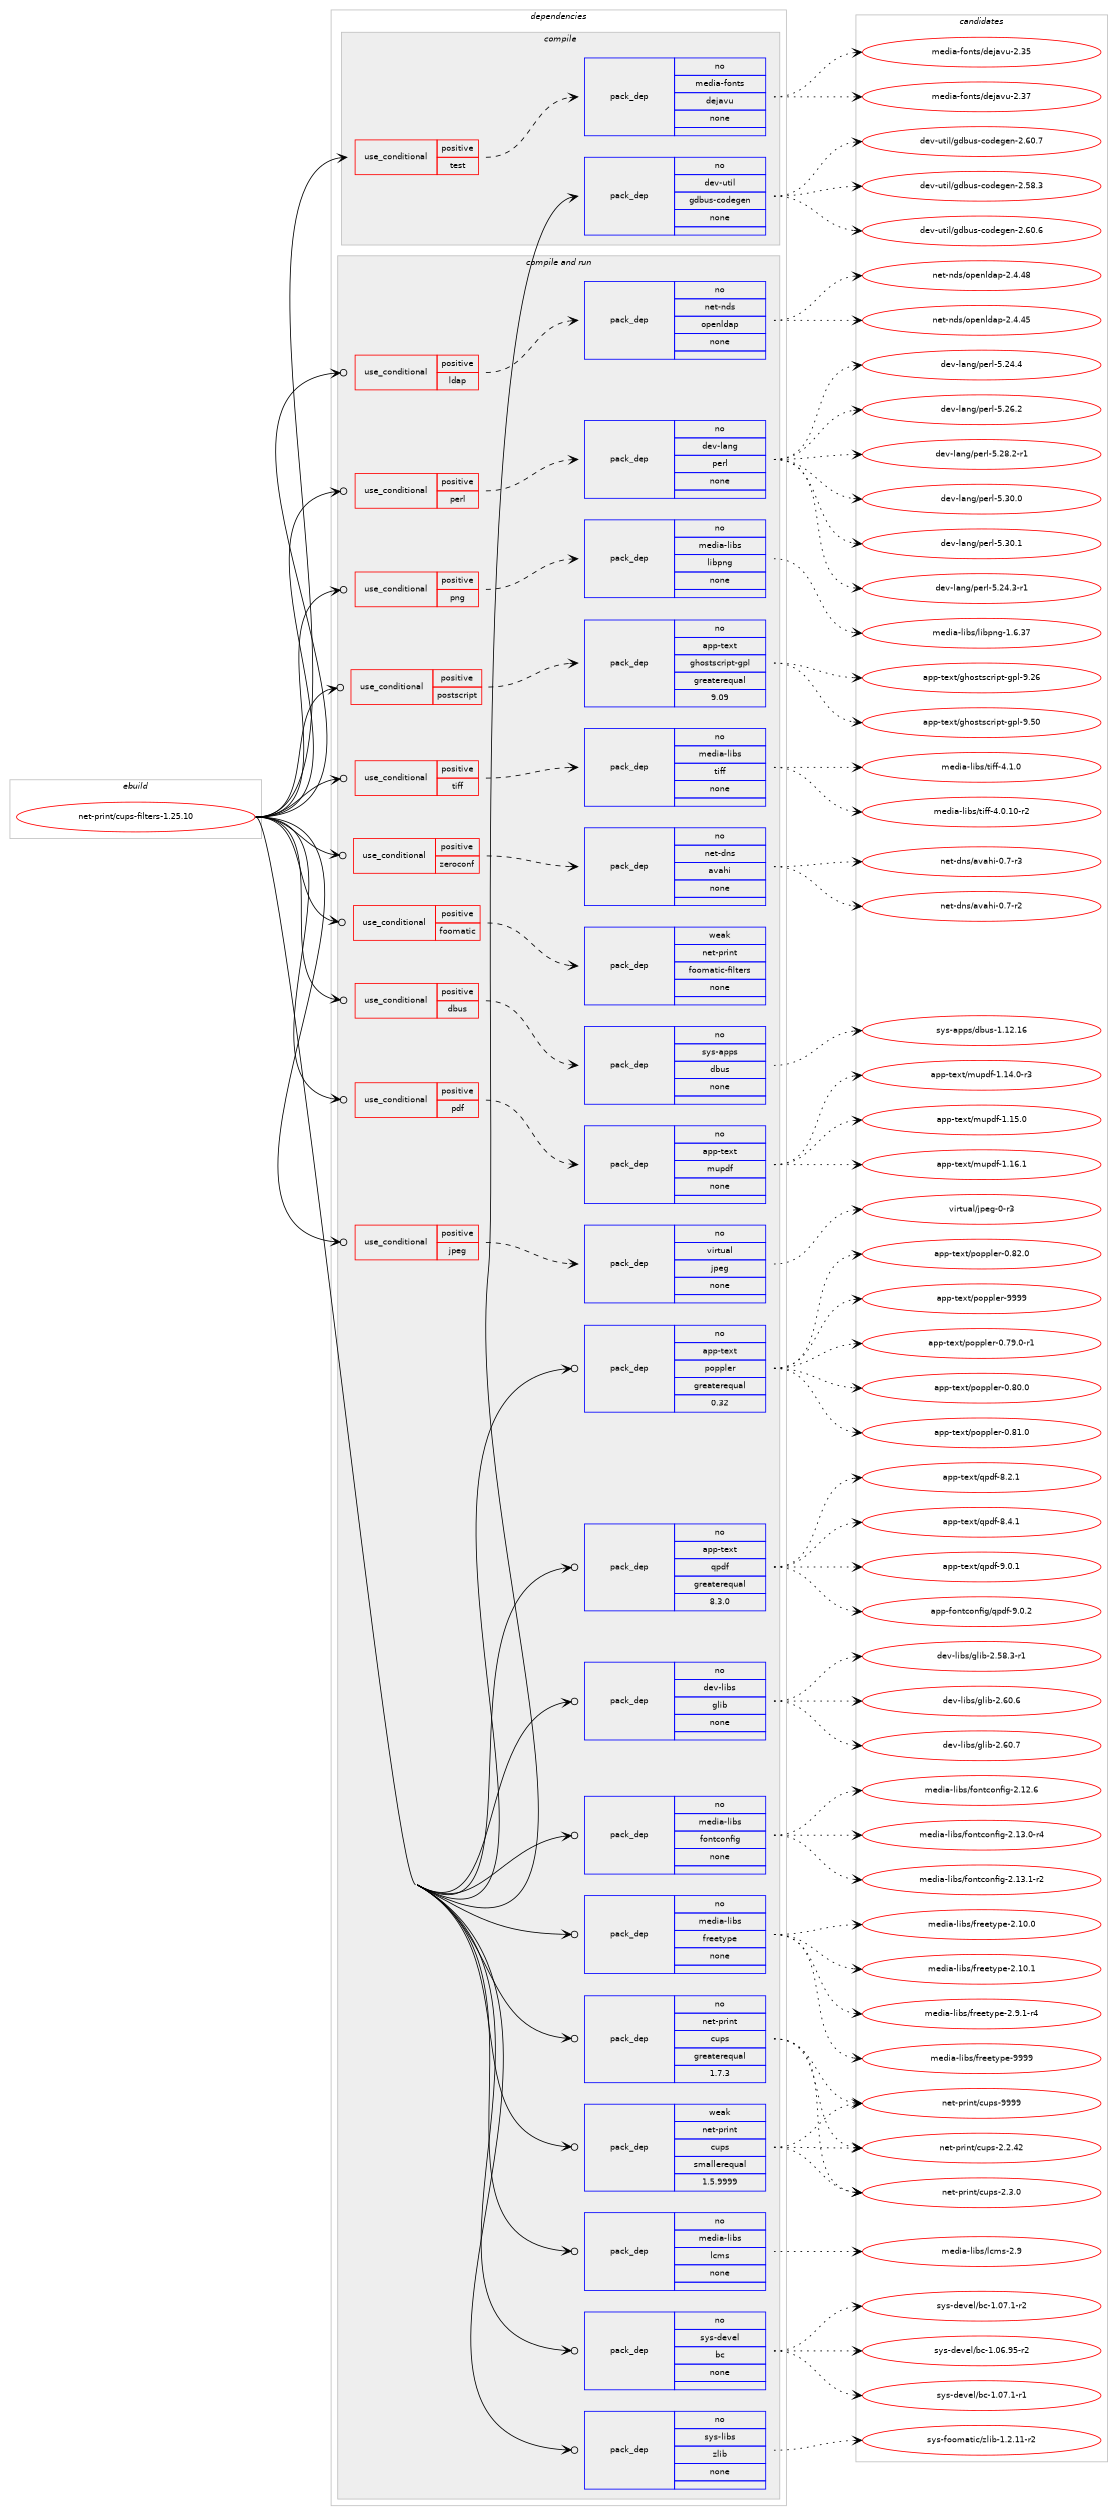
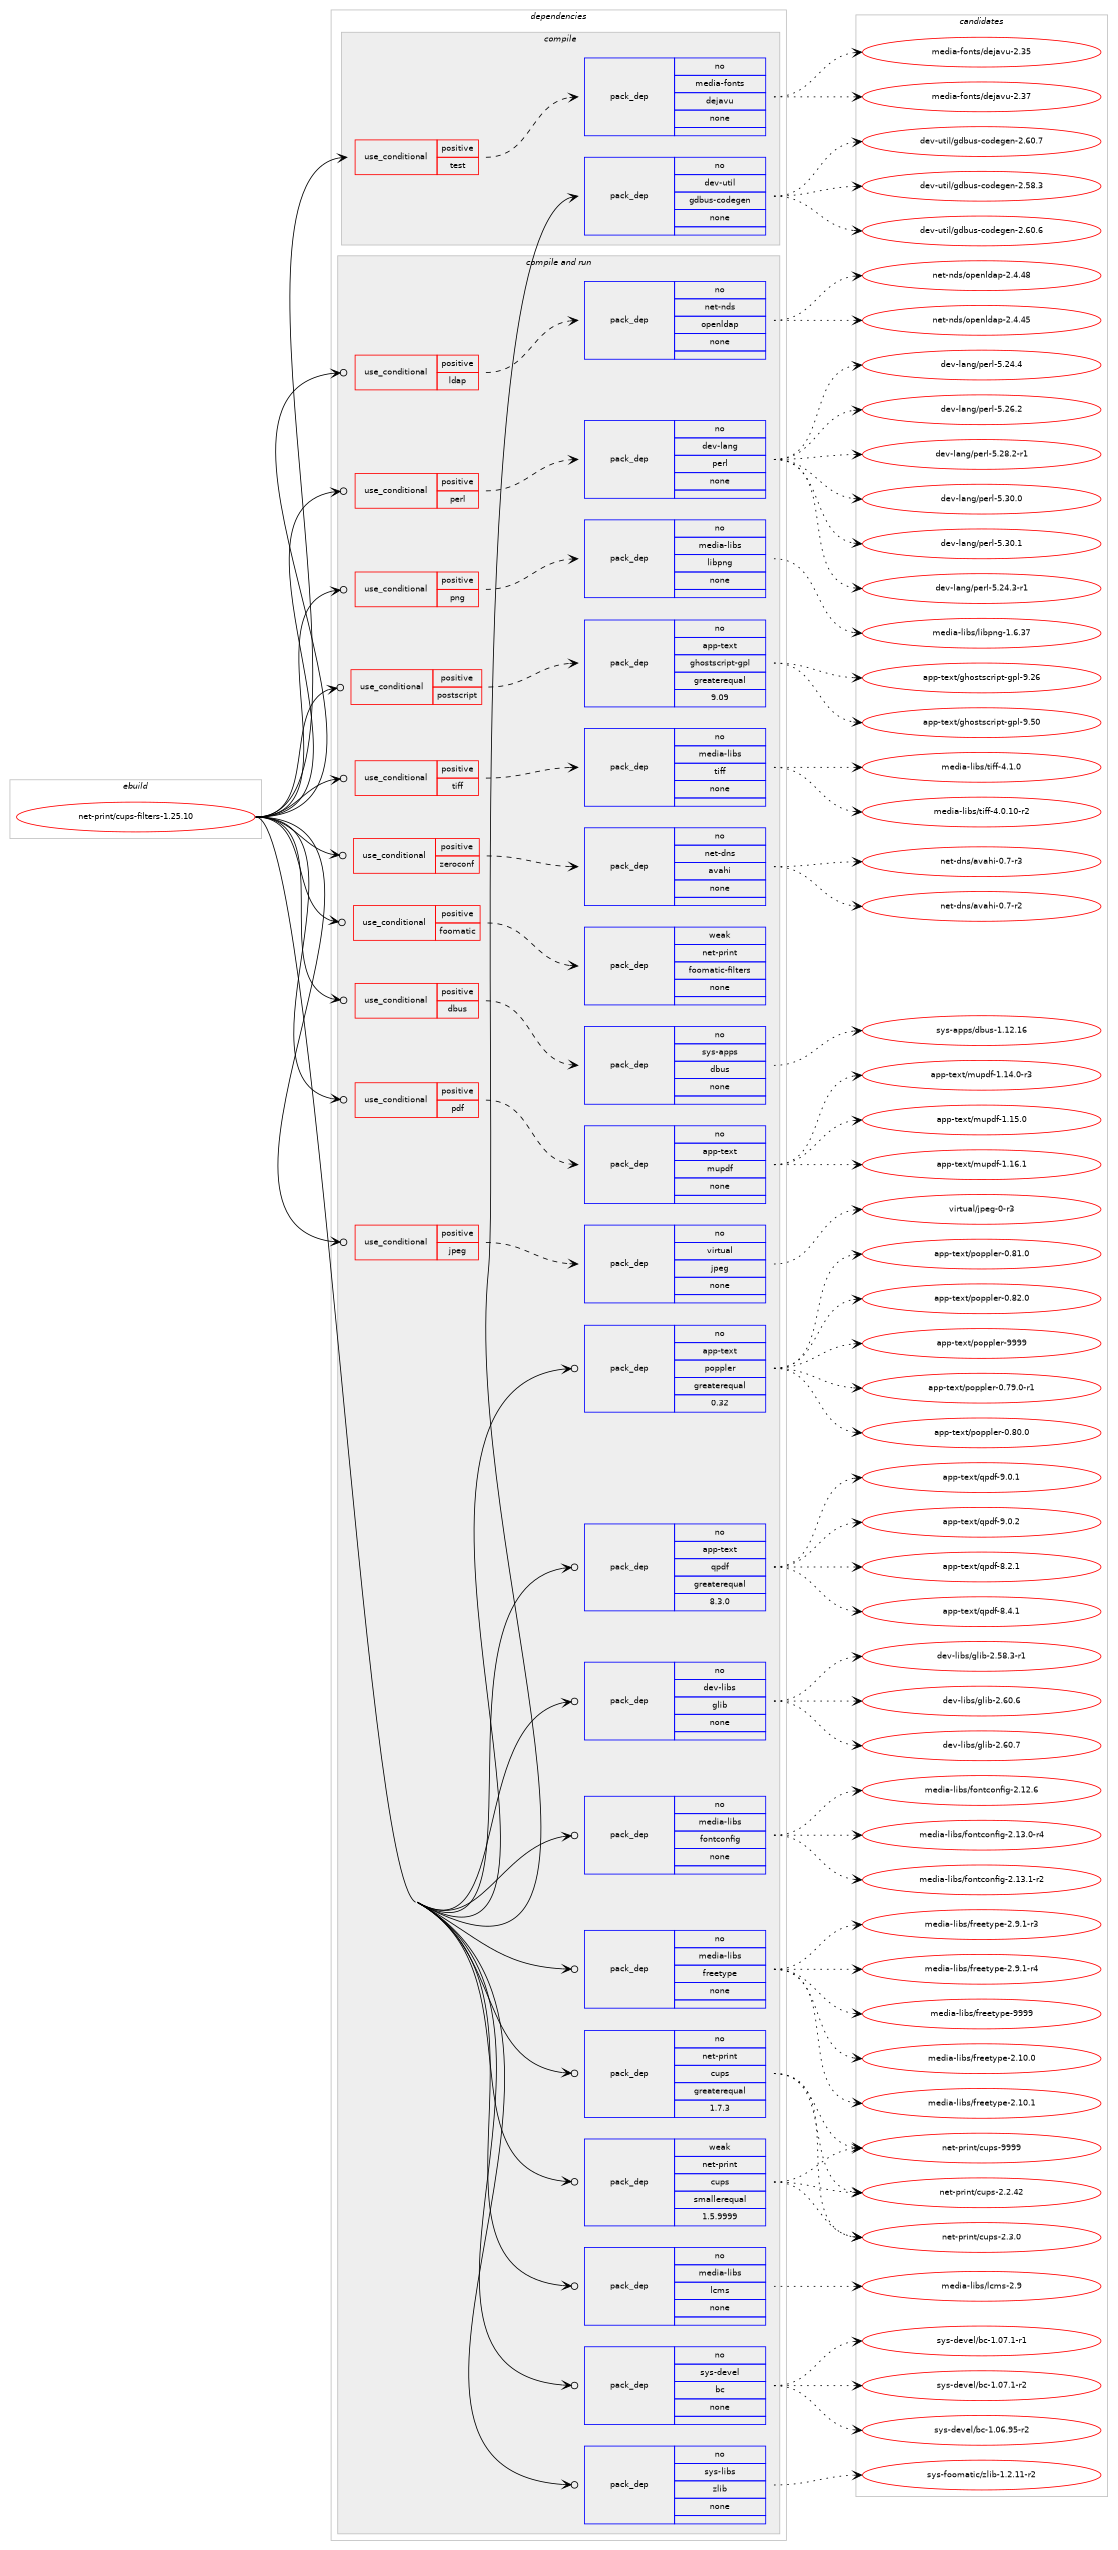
node "app-fontconfig/qpdf-9.0.2": label "app-fontconfig/qpdf-9.0.2" -> "app-text/qpdf-9.0.2"
node "media-libs/freetype-2.9.1-r3": added
